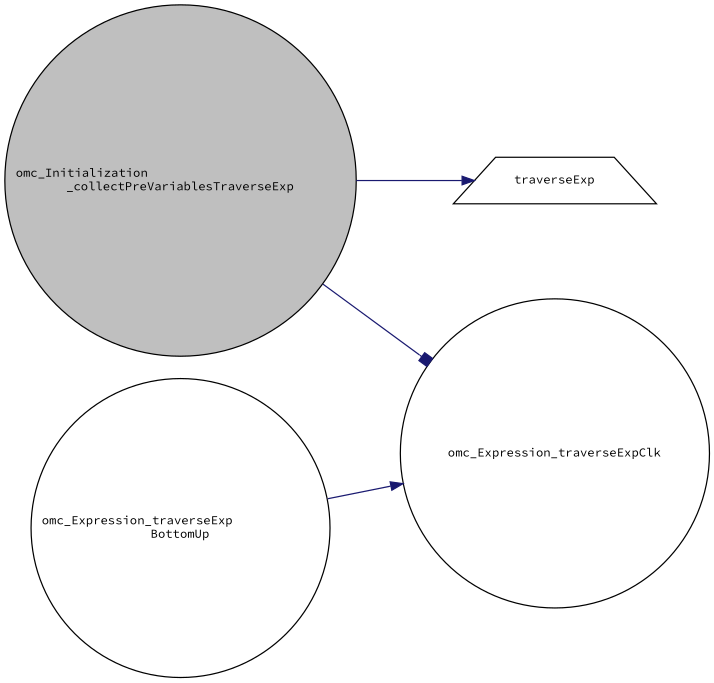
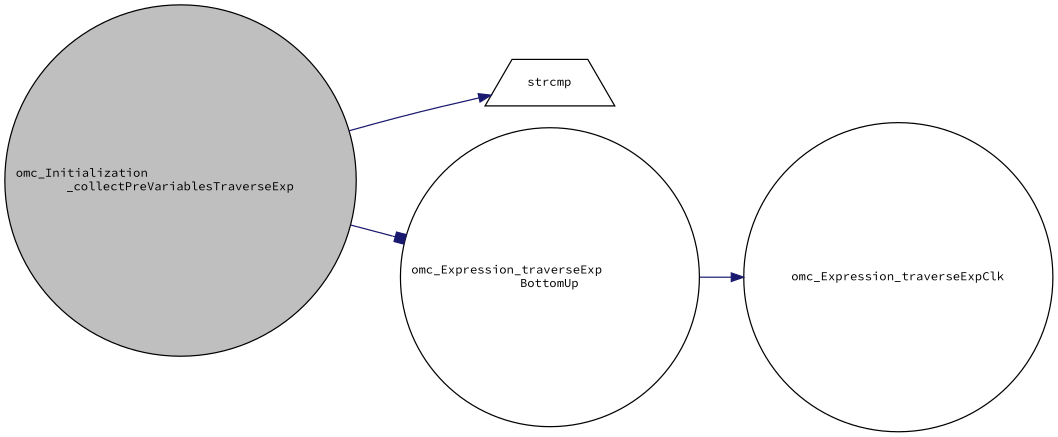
node "traverseExp": label "traverseExp" -> "strcmp"
edge "omc_Initialization _collectPreVariablesTraverseExp" -> "omc_Expression_traverseExpClk": now "omc_Initialization _collectPreVariablesTraverseExp" -> "omc_Expression_traverseExp BottomUp"
